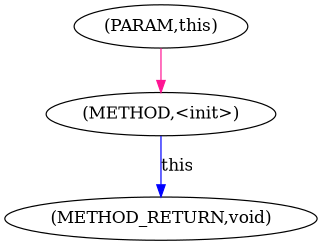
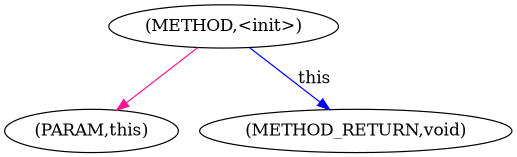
edge "(PARAM,this)" -> "(METHOD,<init>)": reversed
